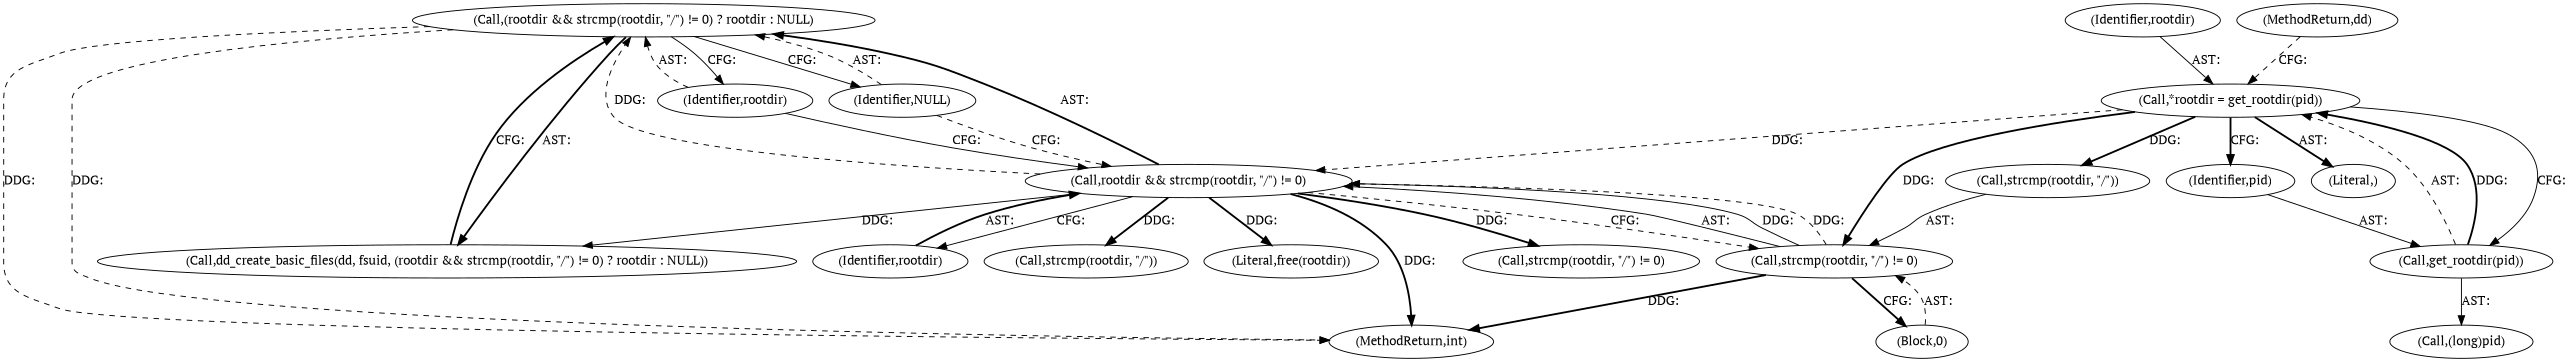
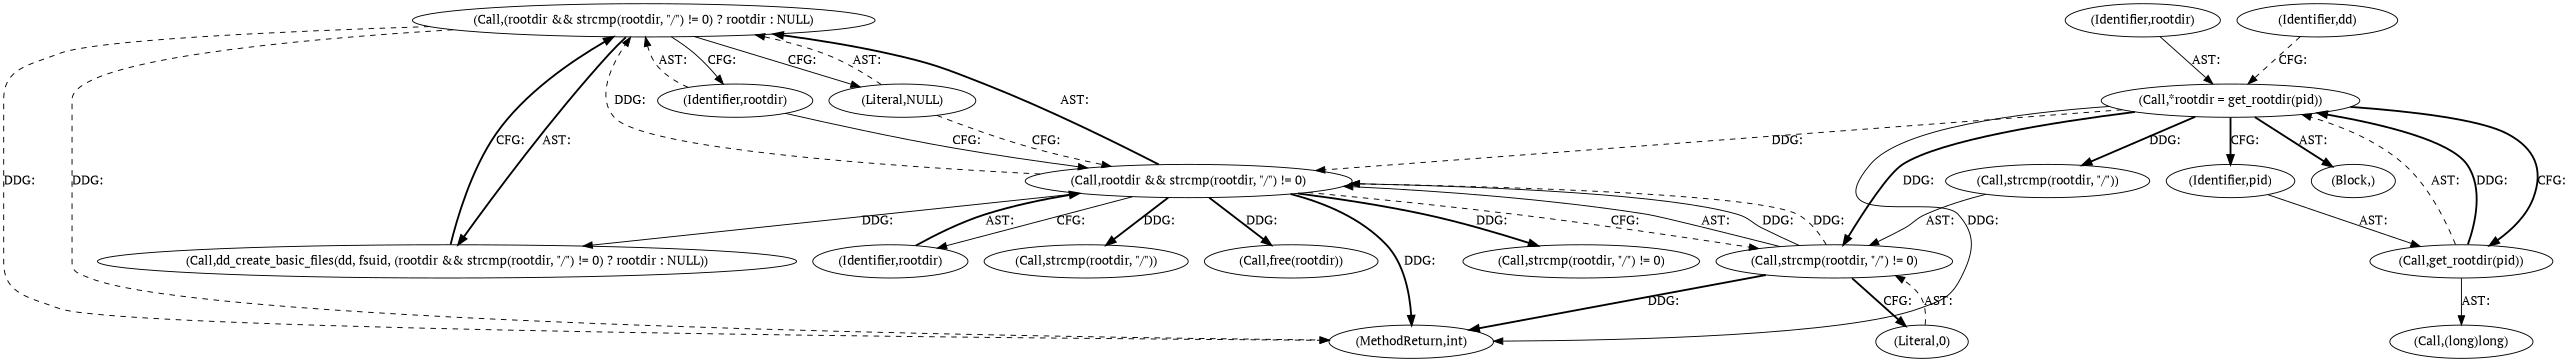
node "(MethodReturn,dd)": label "(MethodReturn,dd)" -> "(Identifier,dd)"
node "(Identifier,NULL)": label "(Identifier,NULL)" -> "(Literal,NULL)"
edge "(Call,*rootdir = get_rootdir(pid))" -> "(Call,get_rootdir(pid))": style solid -> bold
node "(Literal,)": label "(Literal,)" -> "(Block,)"
node "(Literal,free(rootdir))": label "(Literal,free(rootdir))" -> "(Call,free(rootdir))"
edge "(Call,*rootdir = get_rootdir(pid))" -> "(MethodReturn,int)": added, label "DDG:"
node "(Block,0)": label "(Block,0)" -> "(Literal,0)"
node "(Call,(long)pid)": label "(Call,(long)pid)" -> "(Call,(long)long)"
